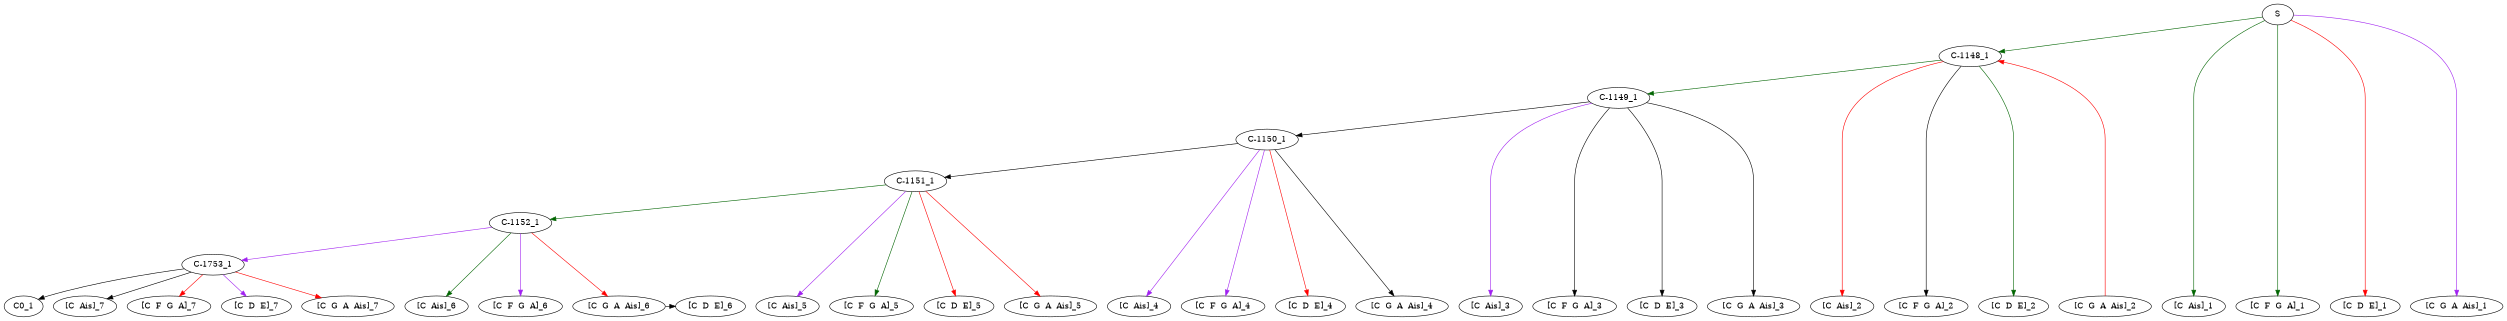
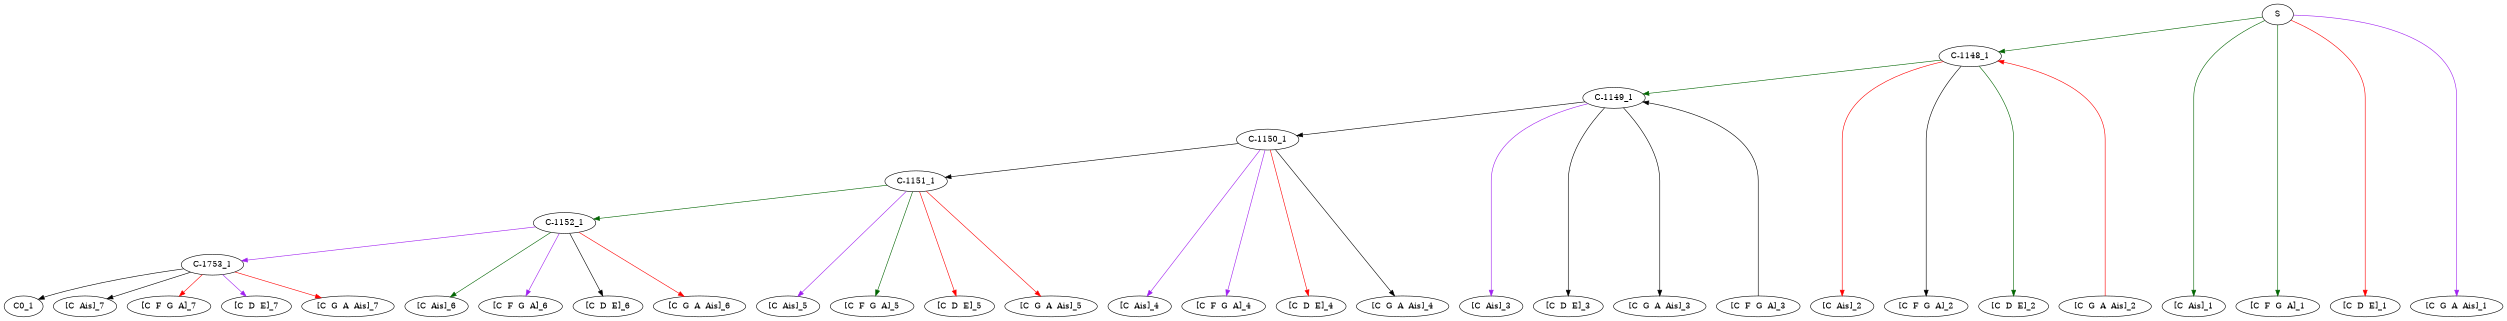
edge "C-1149_1" -> "[C  F  G  A]_3": reversed
edge "[C  G  A  Ais]_6" -> "[C  D  E]_6": now "C-1152_1" -> "[C  D  E]_6"
